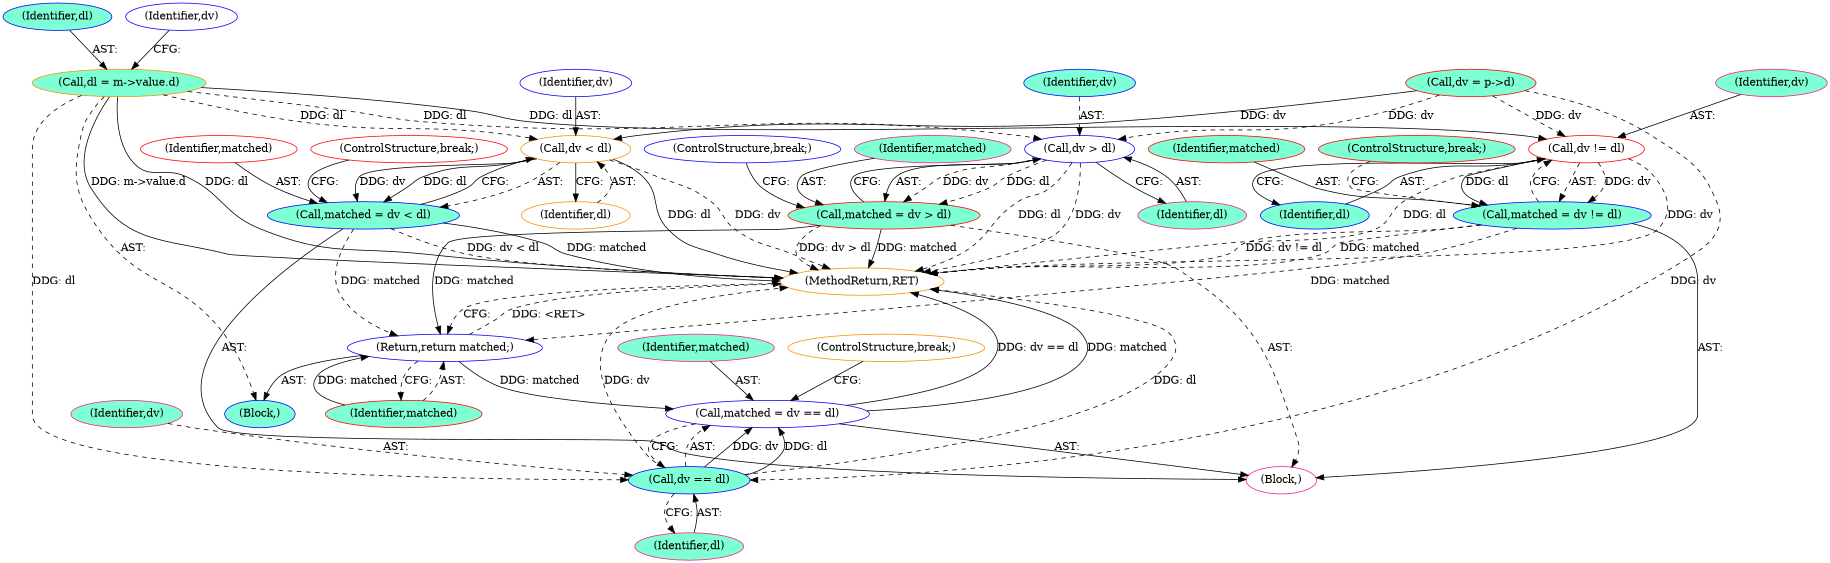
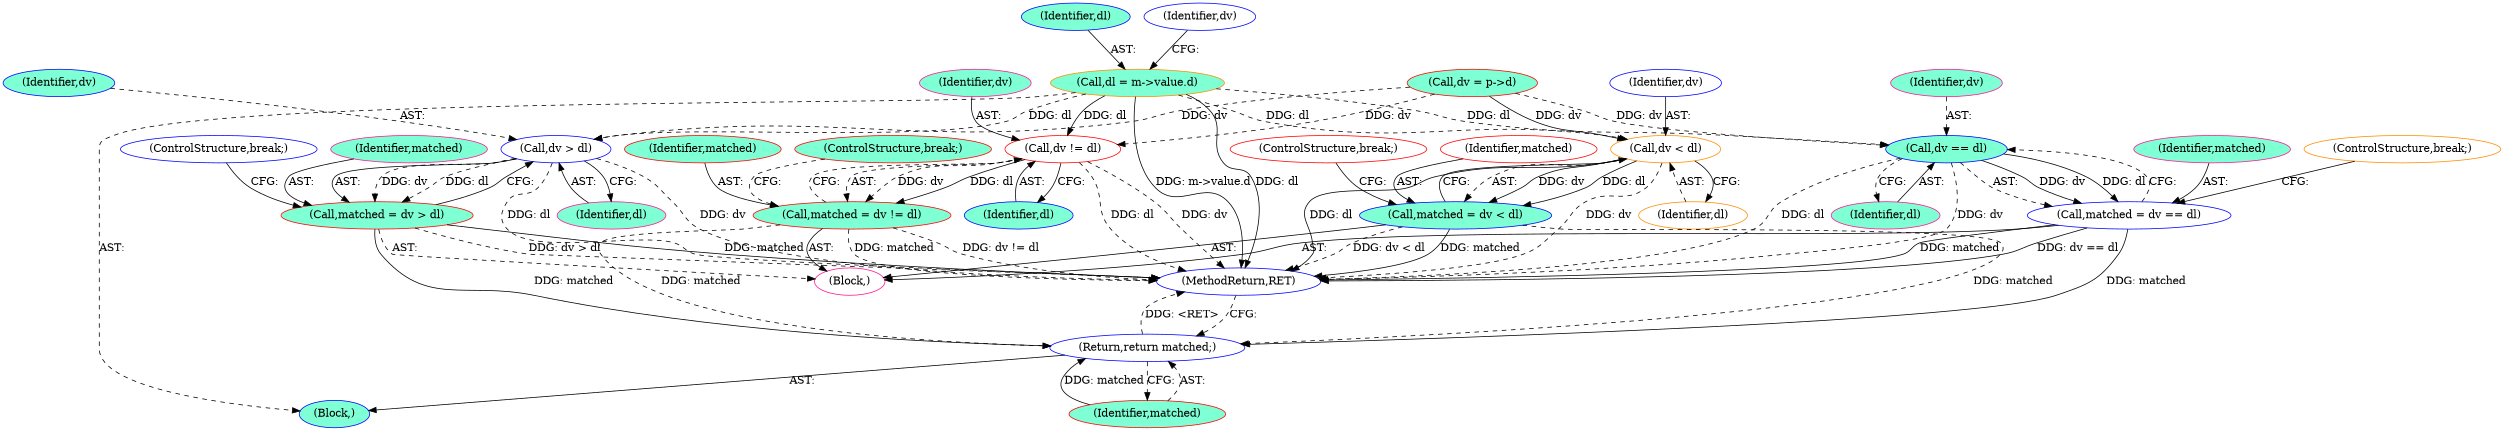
node "(Call,matched = dv != dl)": color blue -> red
node "(MethodReturn,RET)": color darkorange -> blue
edge "(Return,return matched;)" -> "(Call,matched = dv == dl)": reversed
